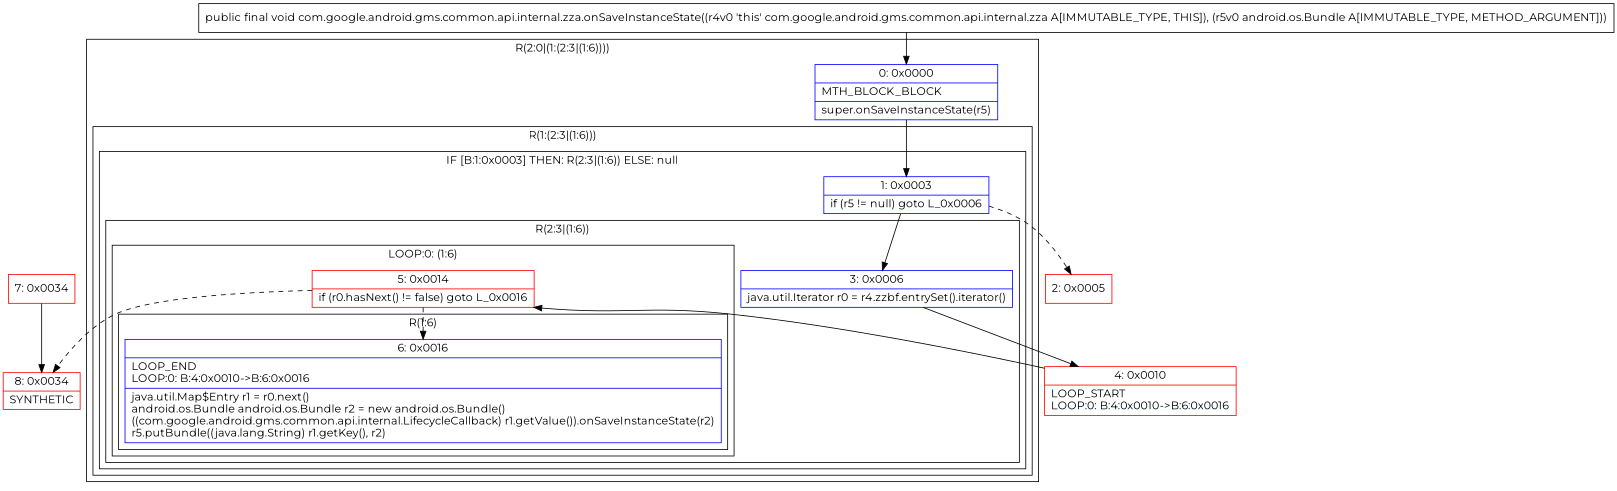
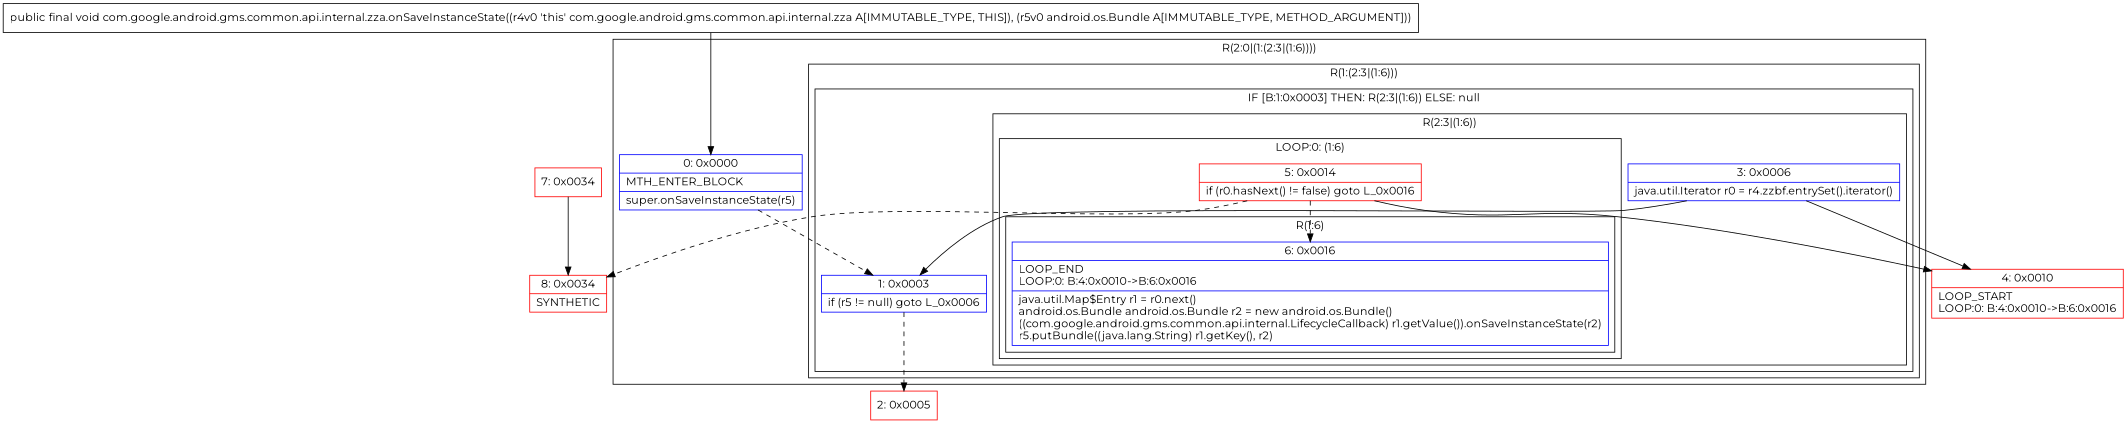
node "0: 0x0000": text "MTH_BLOCK_BLOCK" -> "MTH_ENTER_BLOCK"
edge "0: 0x0000" -> "1: 0x0003": style solid -> dashed
edge "1: 0x0003" -> "3: 0x0006": reversed
edge "4: 0x0010" -> "5: 0x0014": reversed
